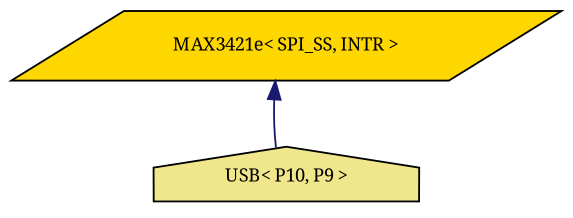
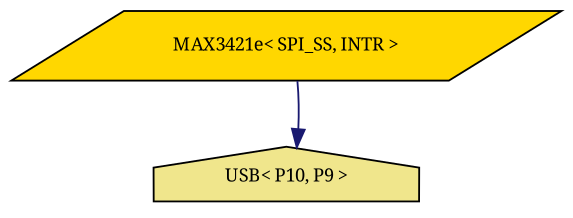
edge "USB< P10, P9 >" -> "MAX3421e< SPI_SS, INTR >": reversed
